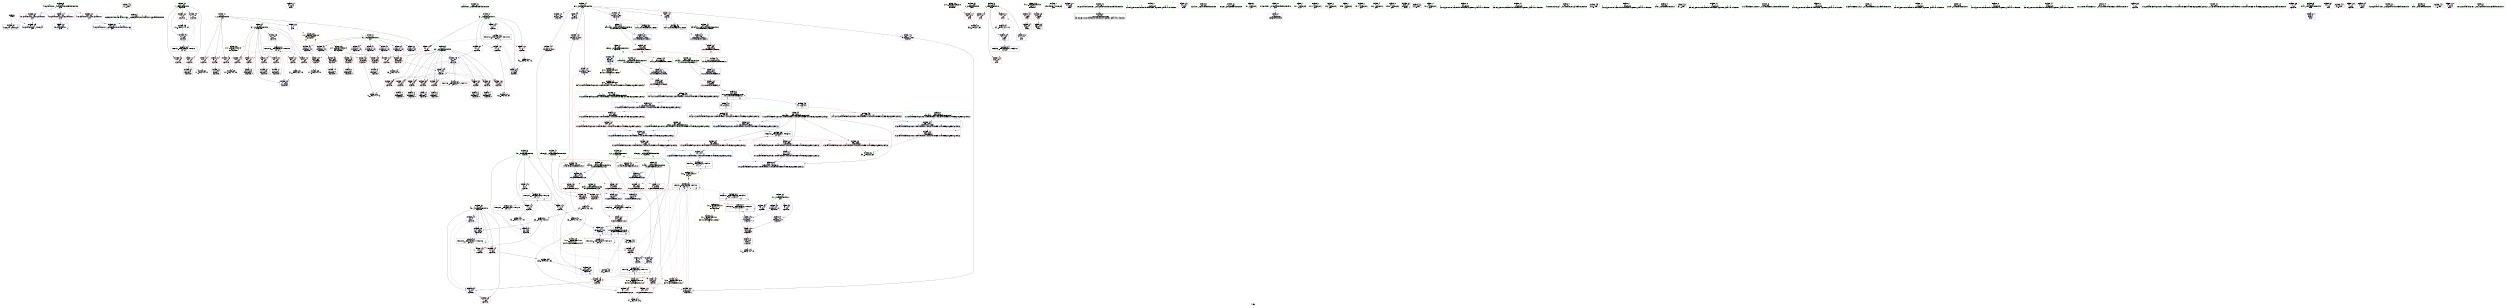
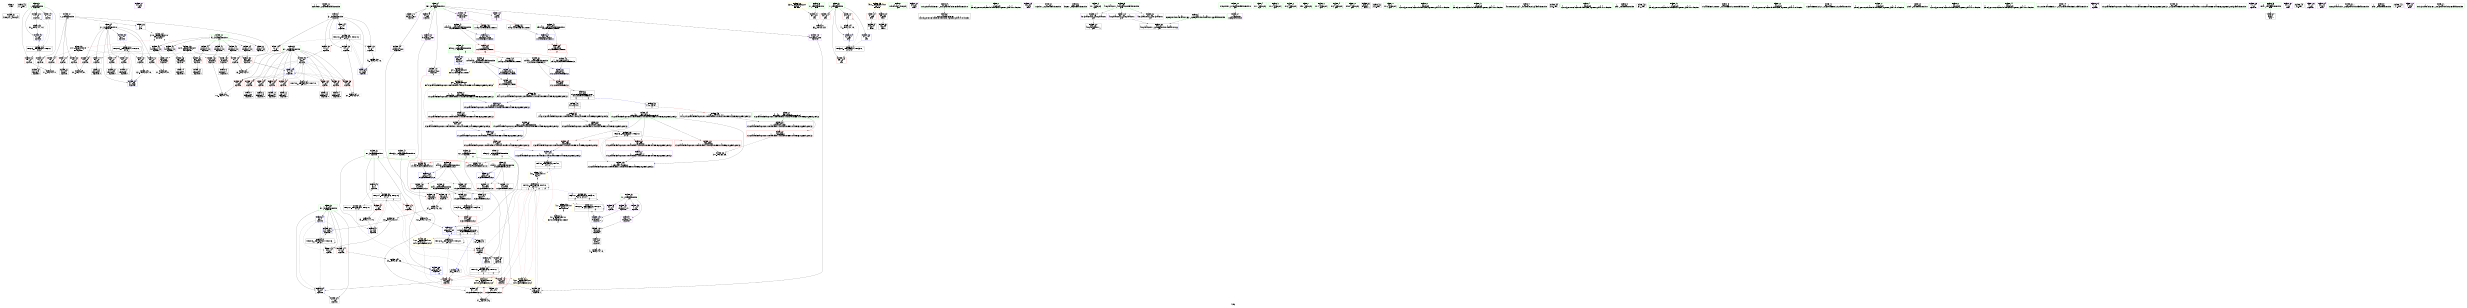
node "NodeID: 189": removed
